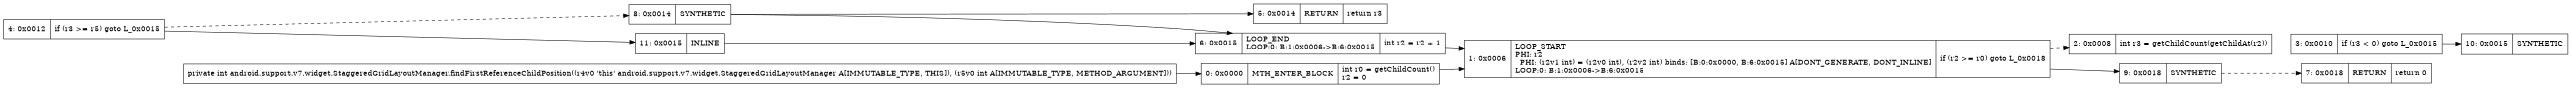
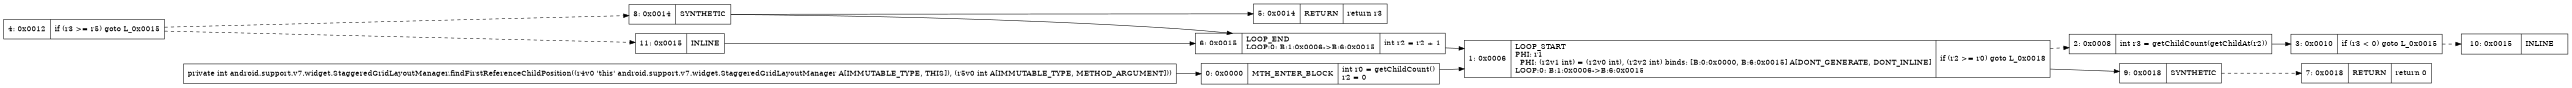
edge "4: 0x0012" -> "11: 0x0015": style solid -> dashed
edge "2: 0x0008" -> "3: 0x0010": added
edge "3: 0x0010" -> "10: 0x0015": style solid -> dashed
node "10: 0x0015": text "SYNTHETIC" -> "INLINE"
node "1: 0x0006": text "PHI: r2" -> "PHI: r1"
